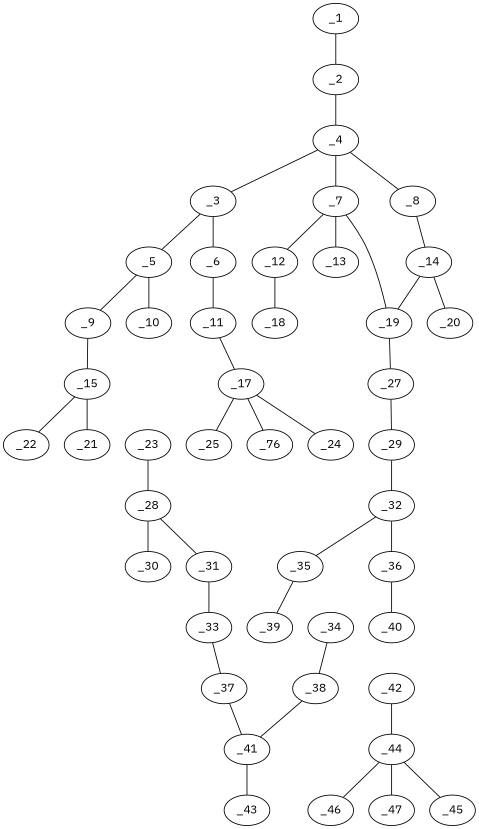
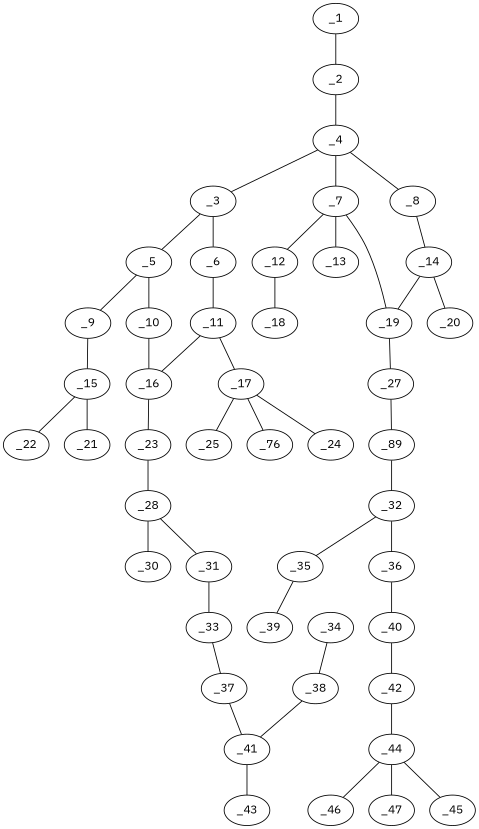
node "_16": added
node "_29": label "_29" -> "_89"
edge "_40" -- "_42": added
